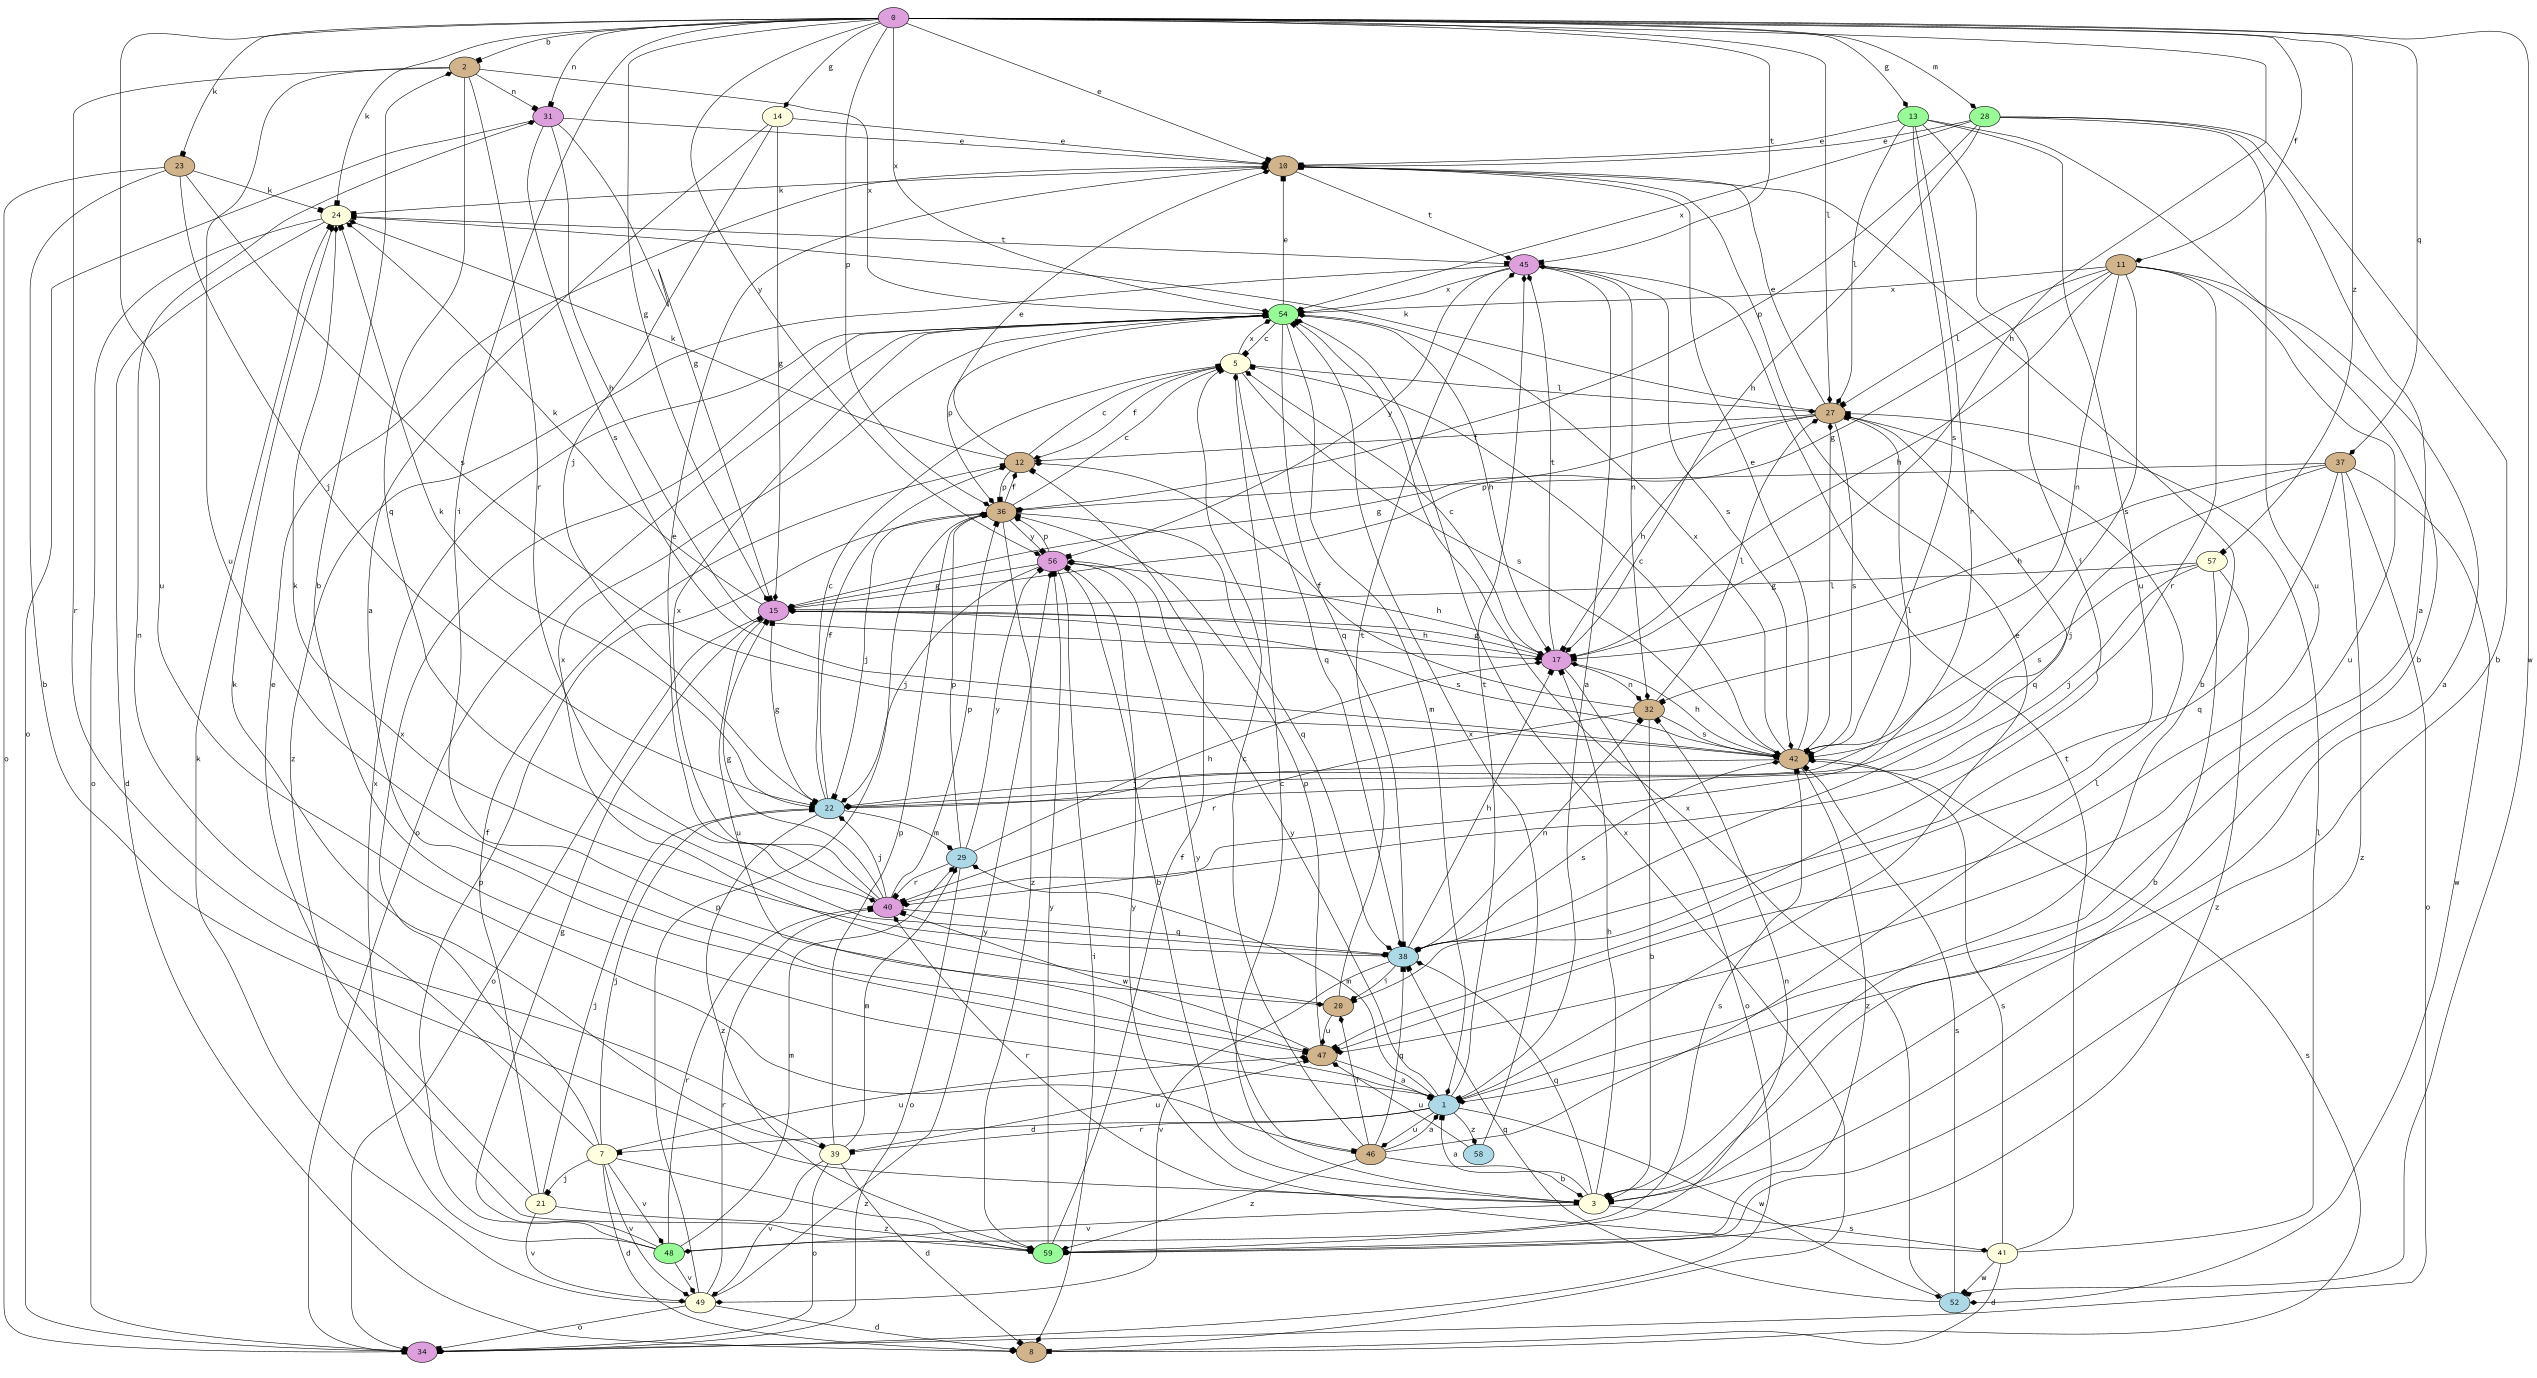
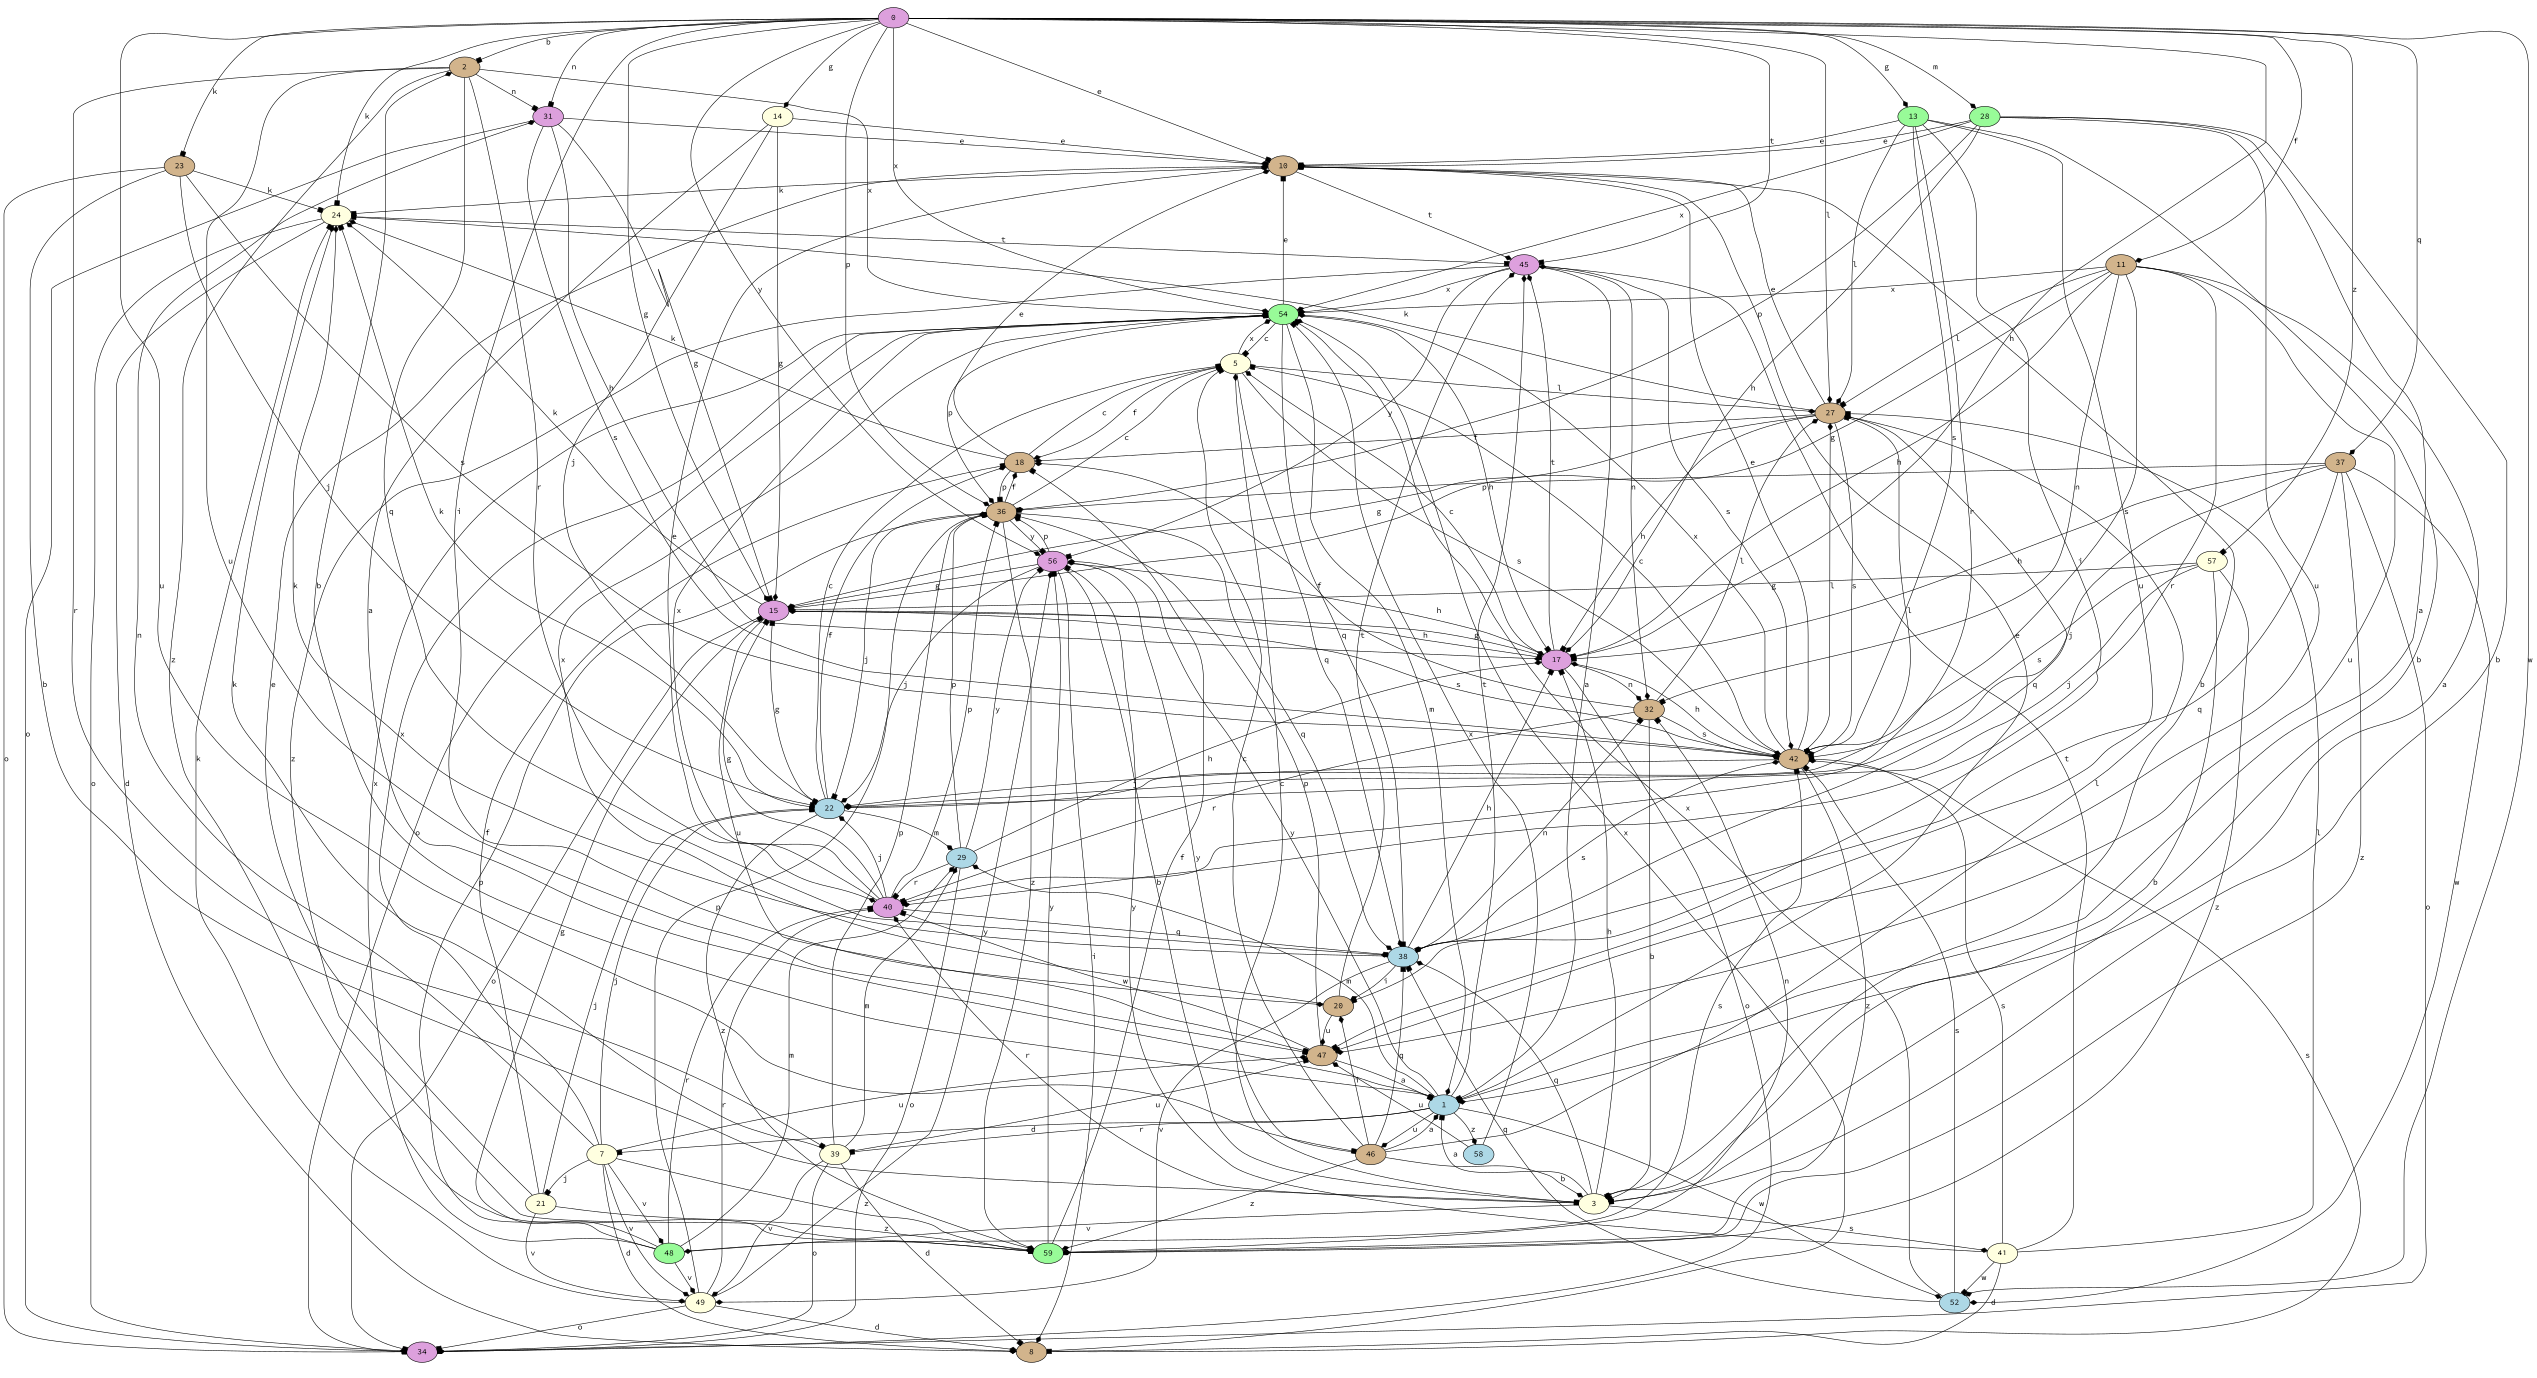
node "12": label "12" -> "18"
edge "2" -> "59": added, label "z"
